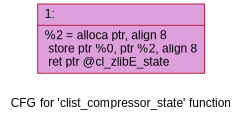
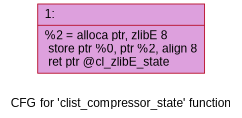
node "1:": text "%2 = alloca ptr, align 8" -> "%2 = alloca ptr, zlibE 8"
